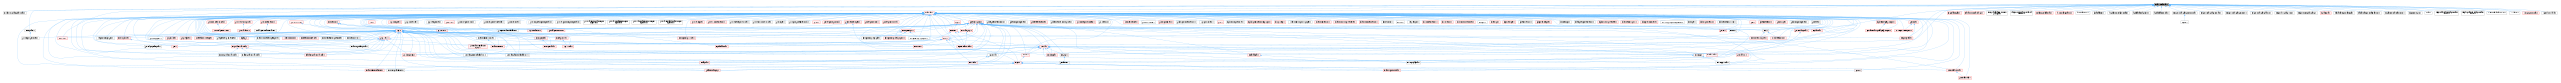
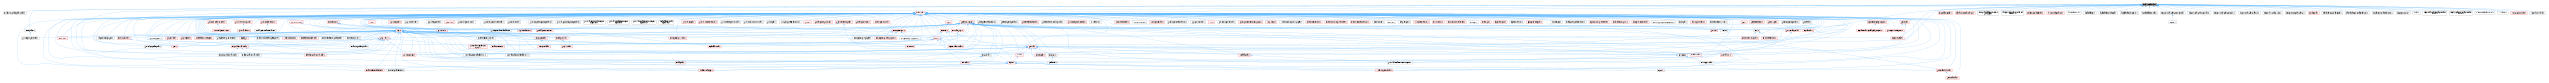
node "PrivateFrostyStreamObject.h": label "PrivateFrostyStreamObject.h" -> "RaceDetectorInterface.h"
node "AnimNextObjectPropertyLocator Fragment.h": label "AnimNextObjectPropertyLocator Fragment.h" -> "RaceDetectorTypes Fragment.h"
node "BulkDataReader.h": label "BulkDataReader.h" -> "AnimNextObjectFunctionLocator.h"
